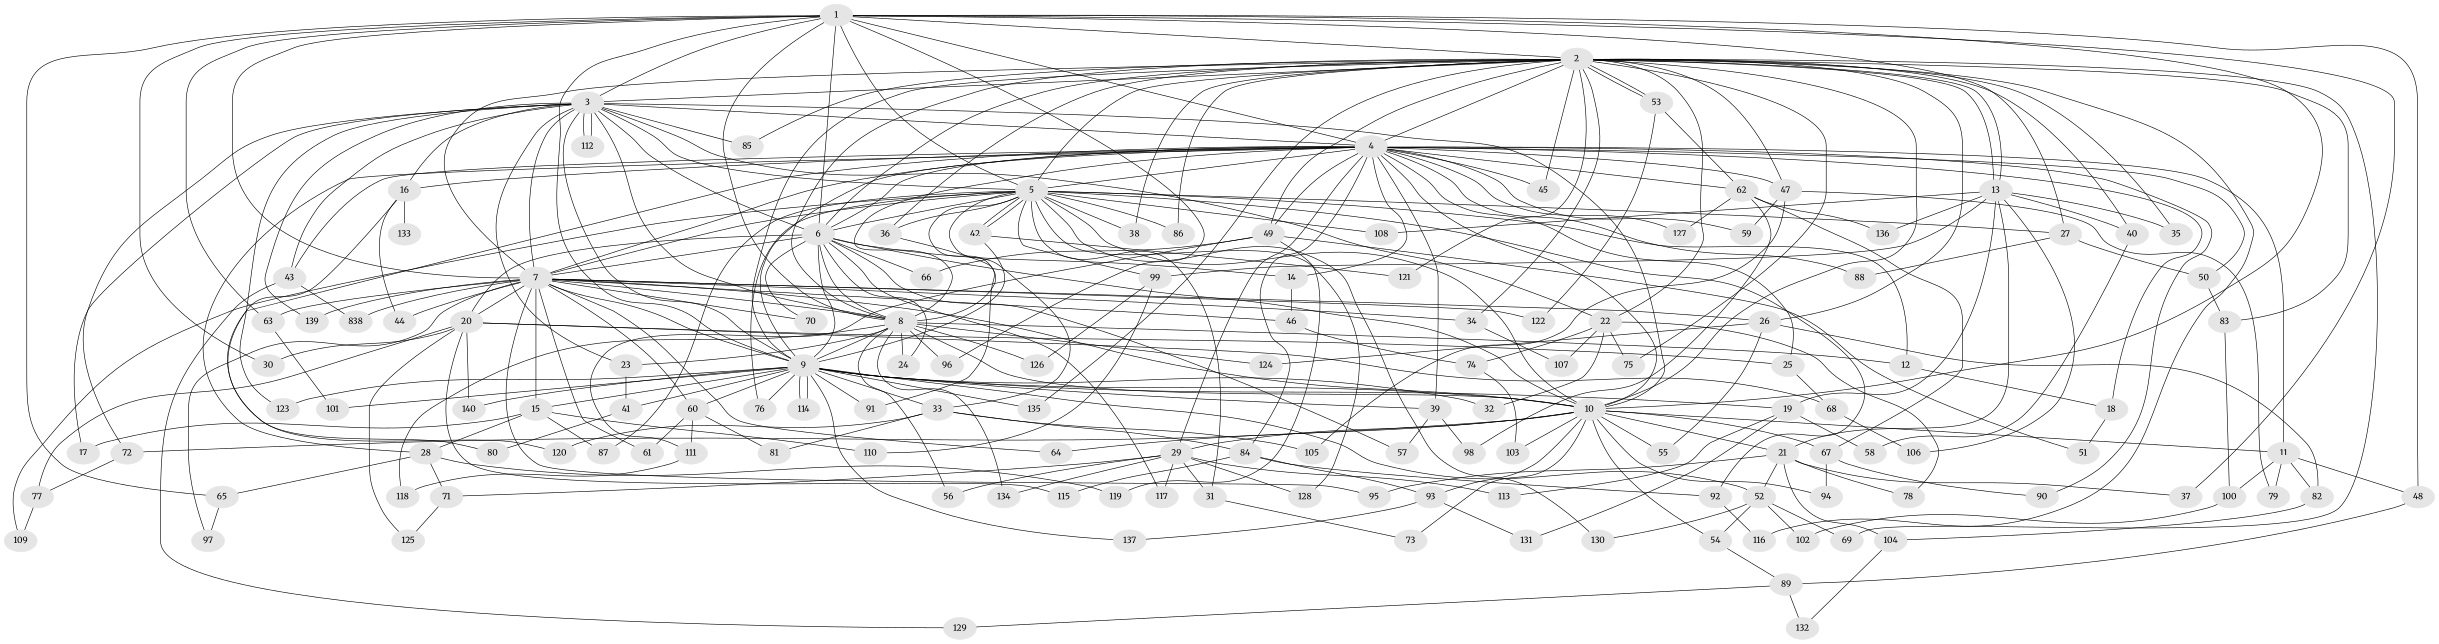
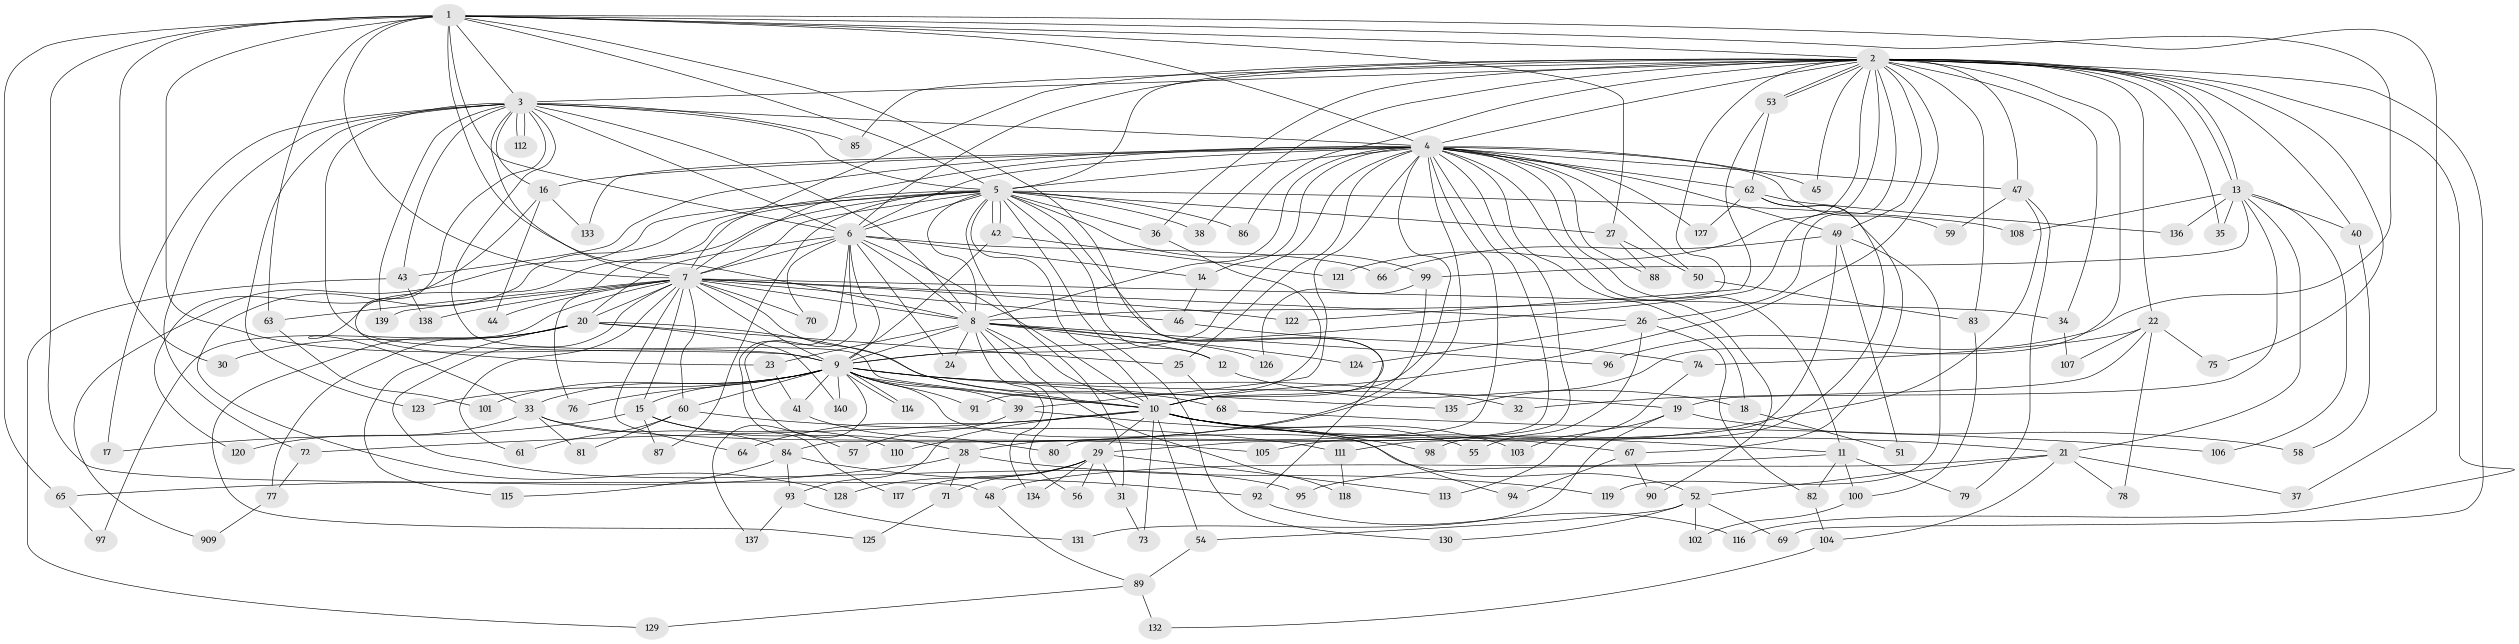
edge "4" -- "133": added
edge "3" -- "22": removed
node "838": label "838" -> "138"
node "109": label "109" -> "909"
